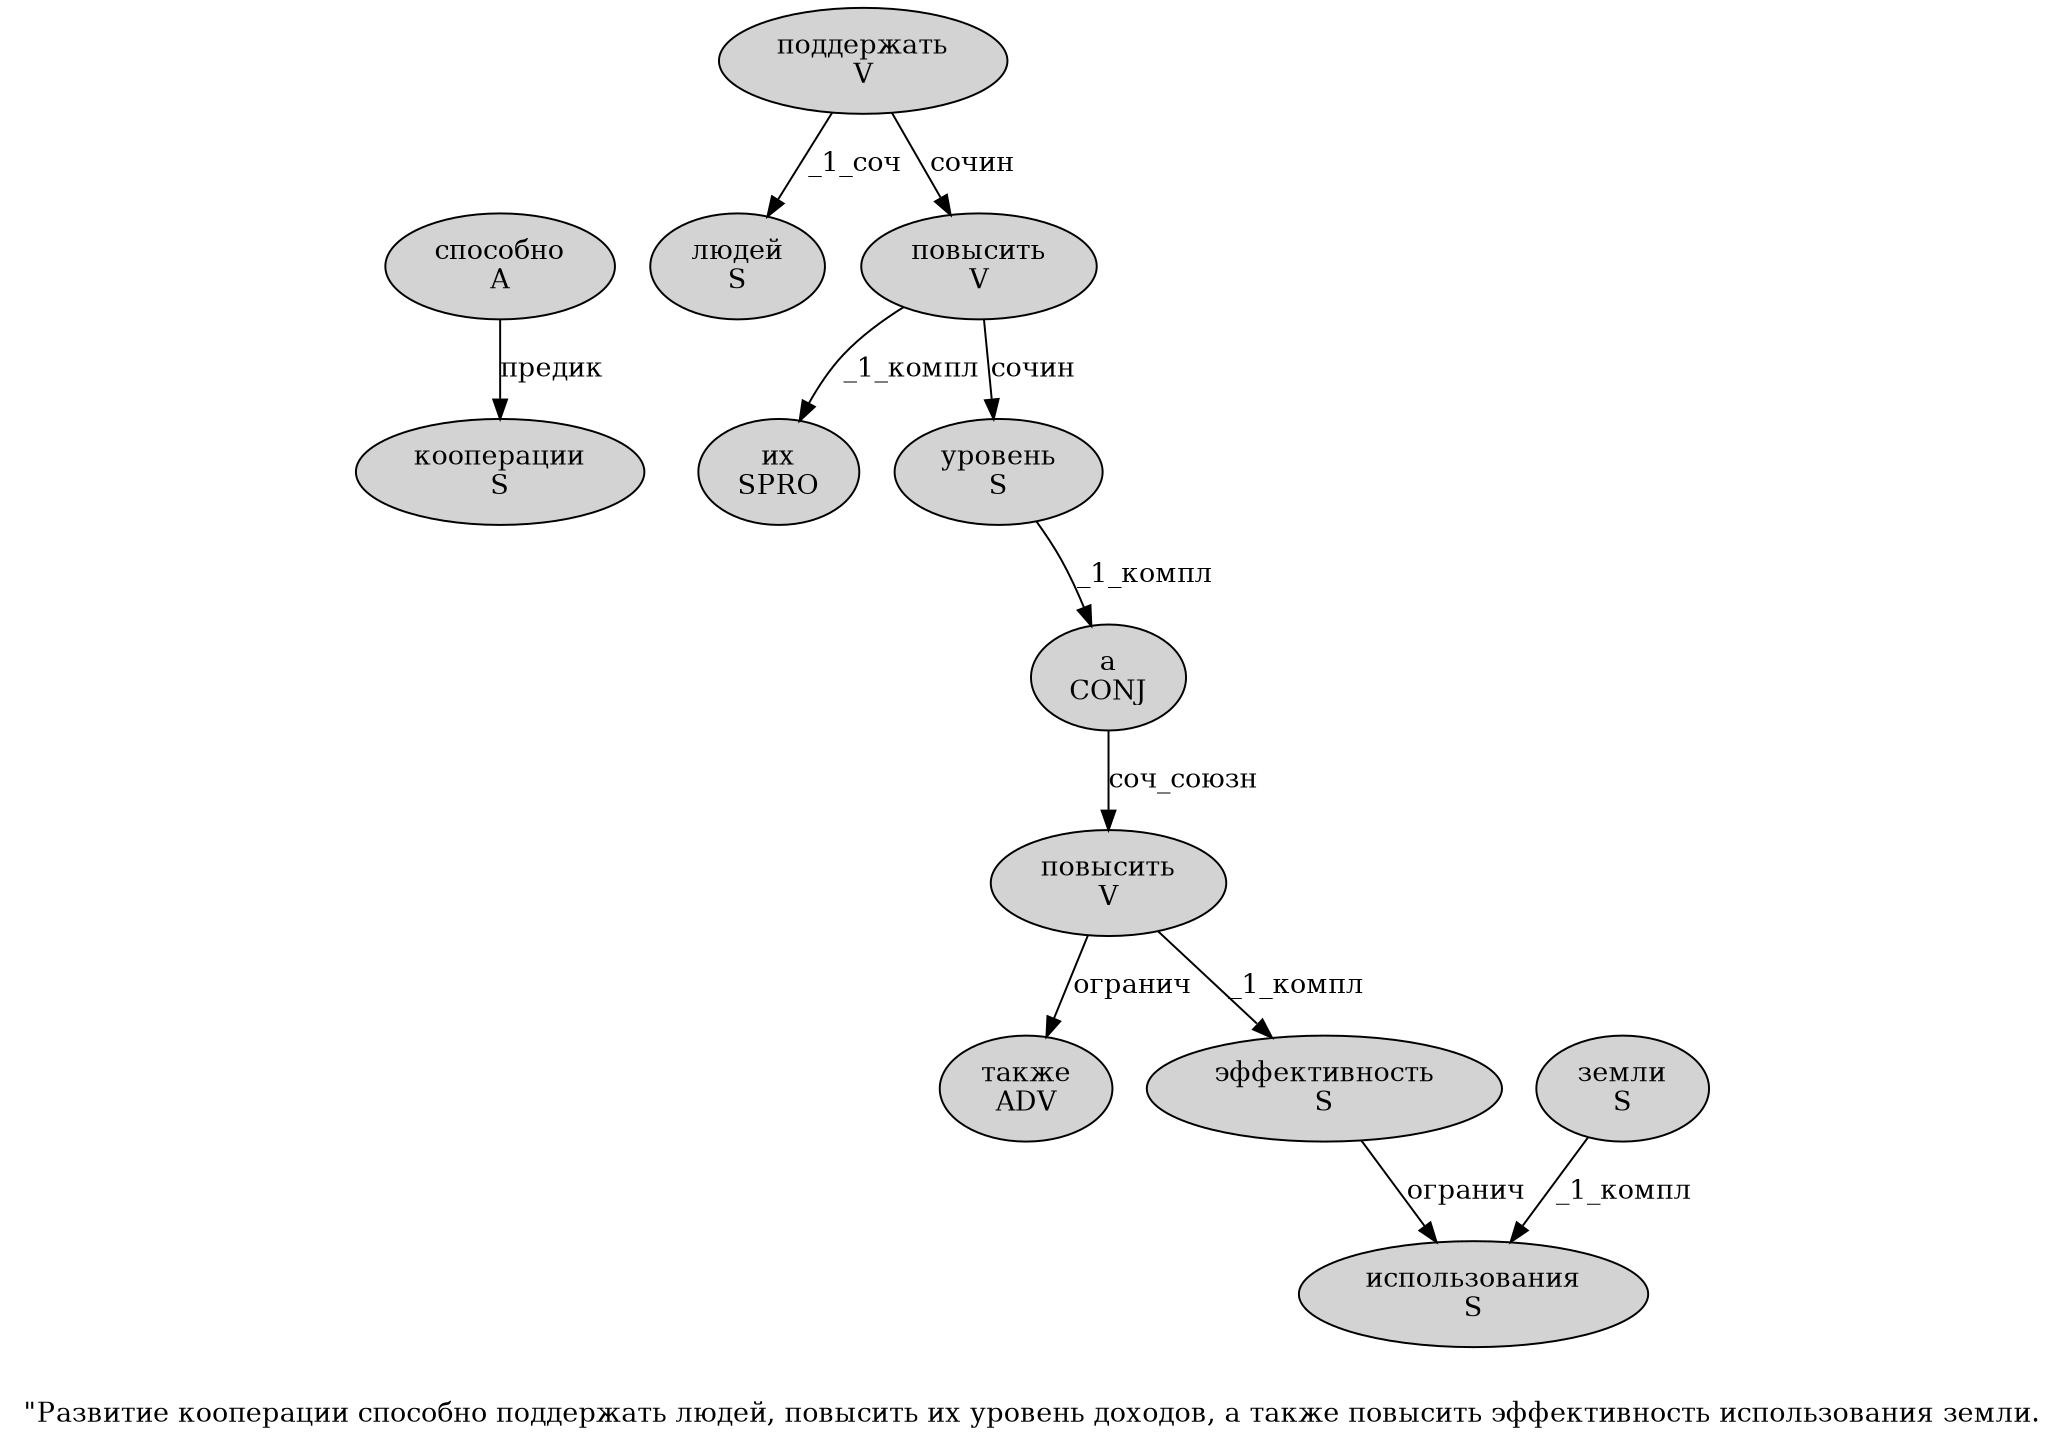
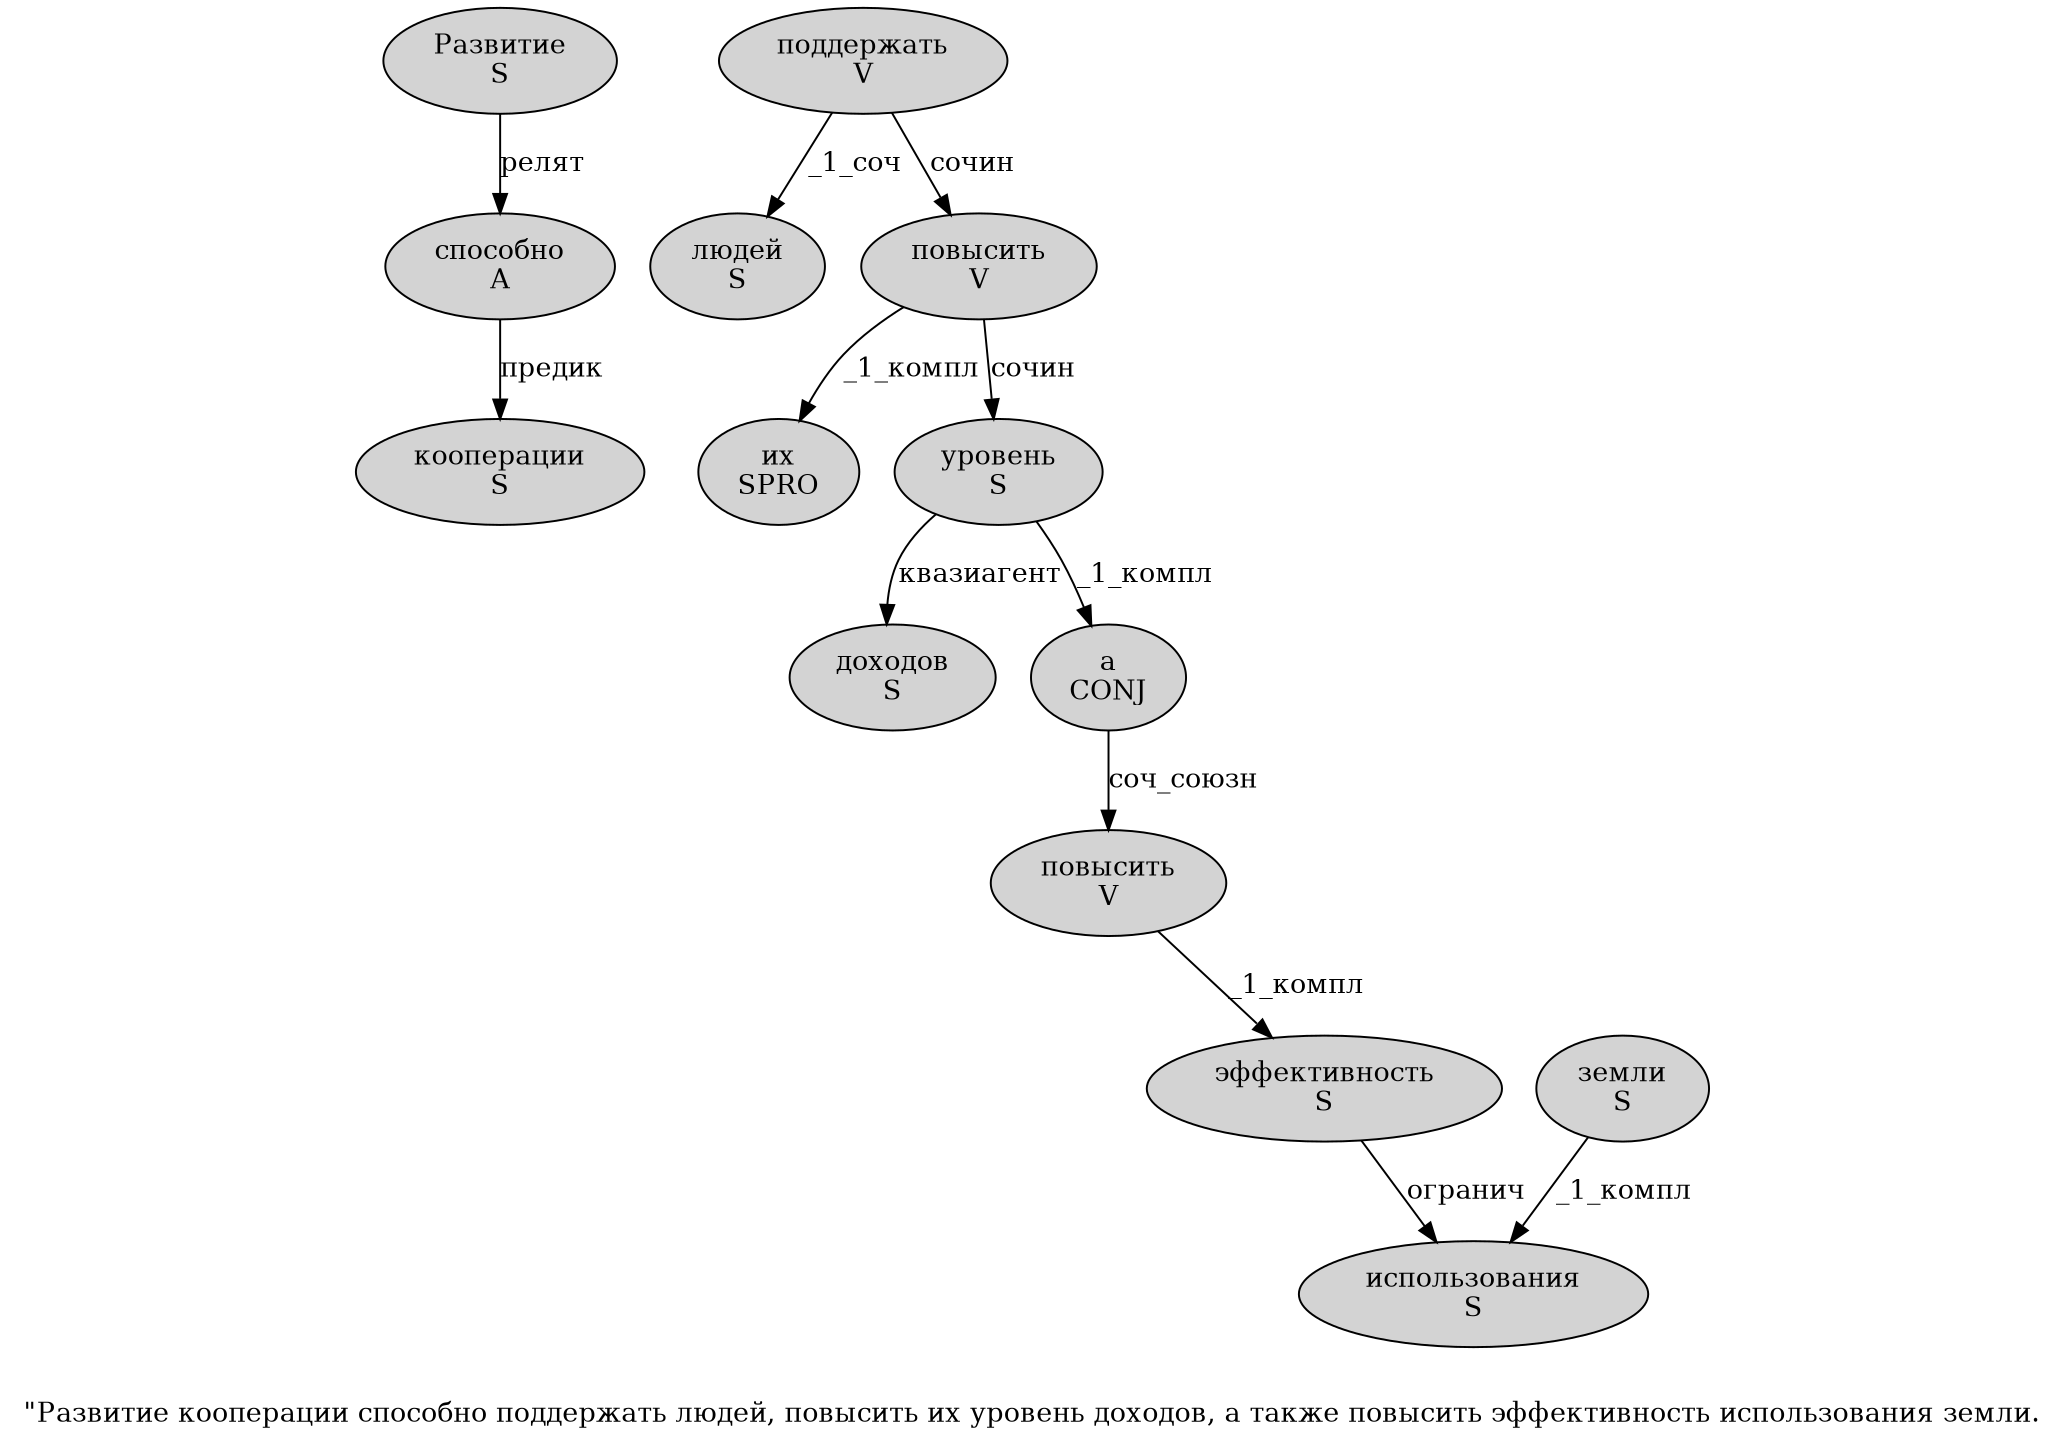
node "Развитие S": added
node "доходов S": added
node "также ADV": removed
